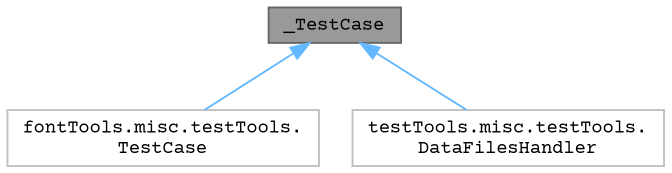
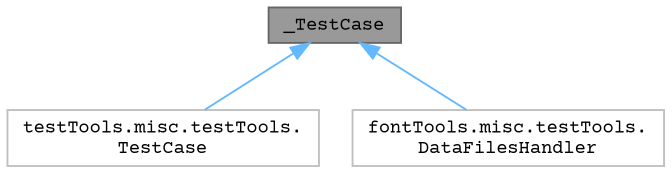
node "fontTools.misc.testTools. TestCase": label "fontTools.misc.testTools. TestCase" -> "testTools.misc.testTools. TestCase"
node "testTools.misc.testTools. DataFilesHandler": label "testTools.misc.testTools. DataFilesHandler" -> "fontTools.misc.testTools. DataFilesHandler"
